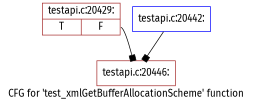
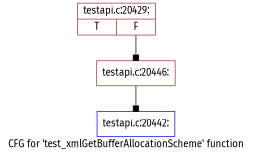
edge "testapi.c:20442:" -> "testapi.c:20446:": reversed
